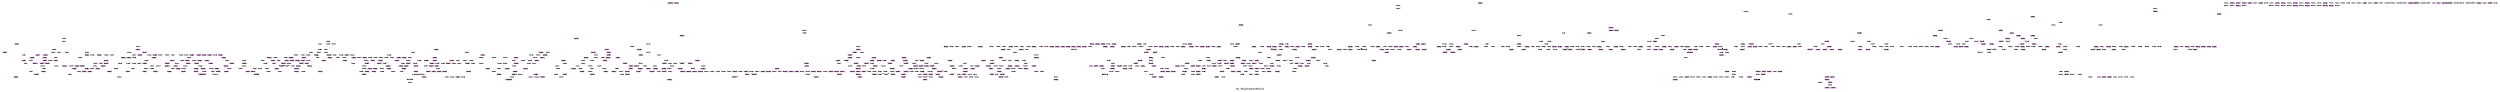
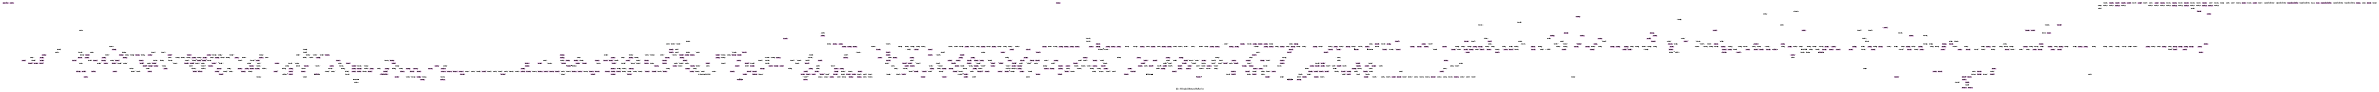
node "functionDef398": added
